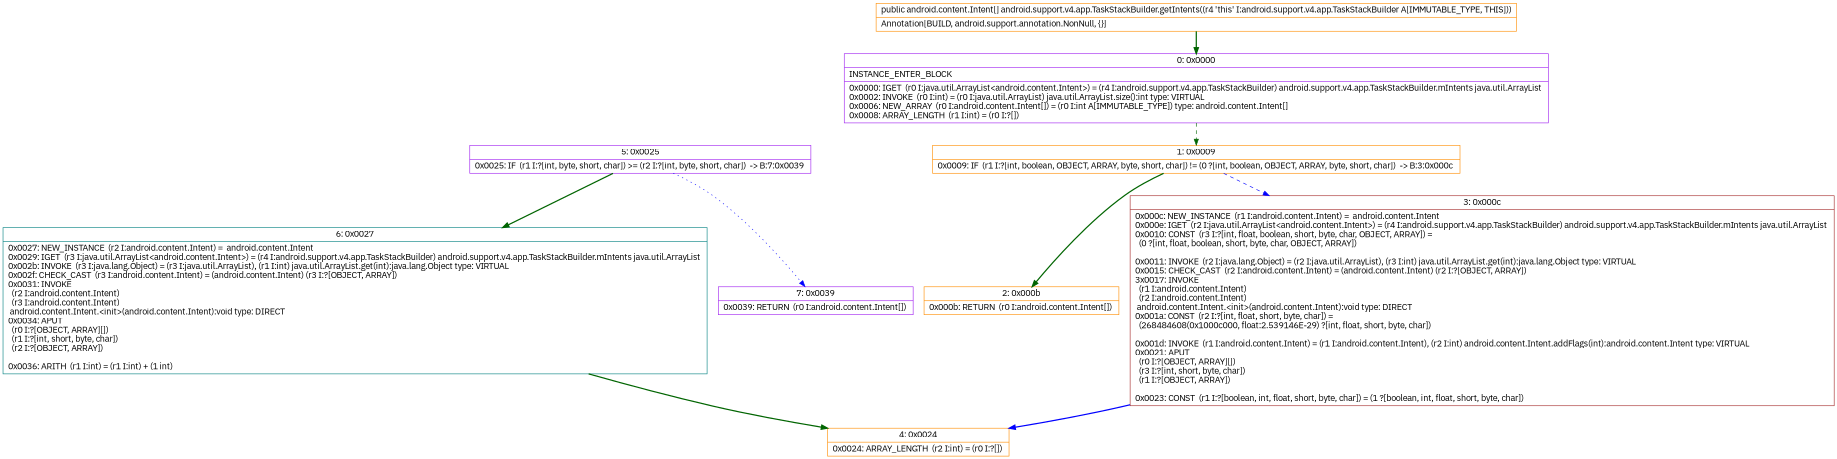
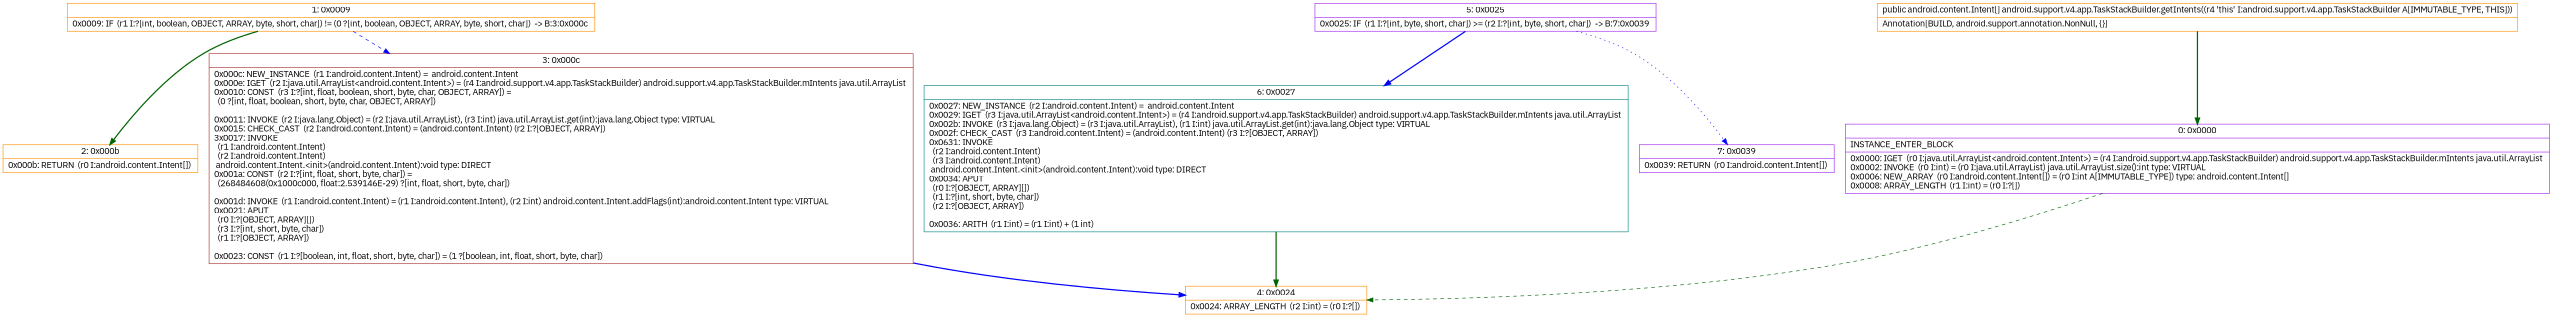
edge "0: 0x0000" -> "1: 0x0009": now "0: 0x0000" -> "4: 0x0024"
edge "5: 0x0025" -> "6: 0x0027": color darkgreen -> blue
node "6: 0x0027": text "0x0031: INVOKE" -> "0x0631: INVOKE"
